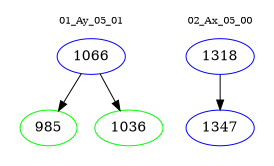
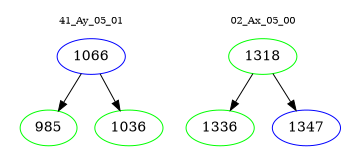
cluster "01_Ay_05_01": label "01_Ay_05_01" -> "41_Ay_05_01"
node "1318": color blue -> green
node "1336": added
